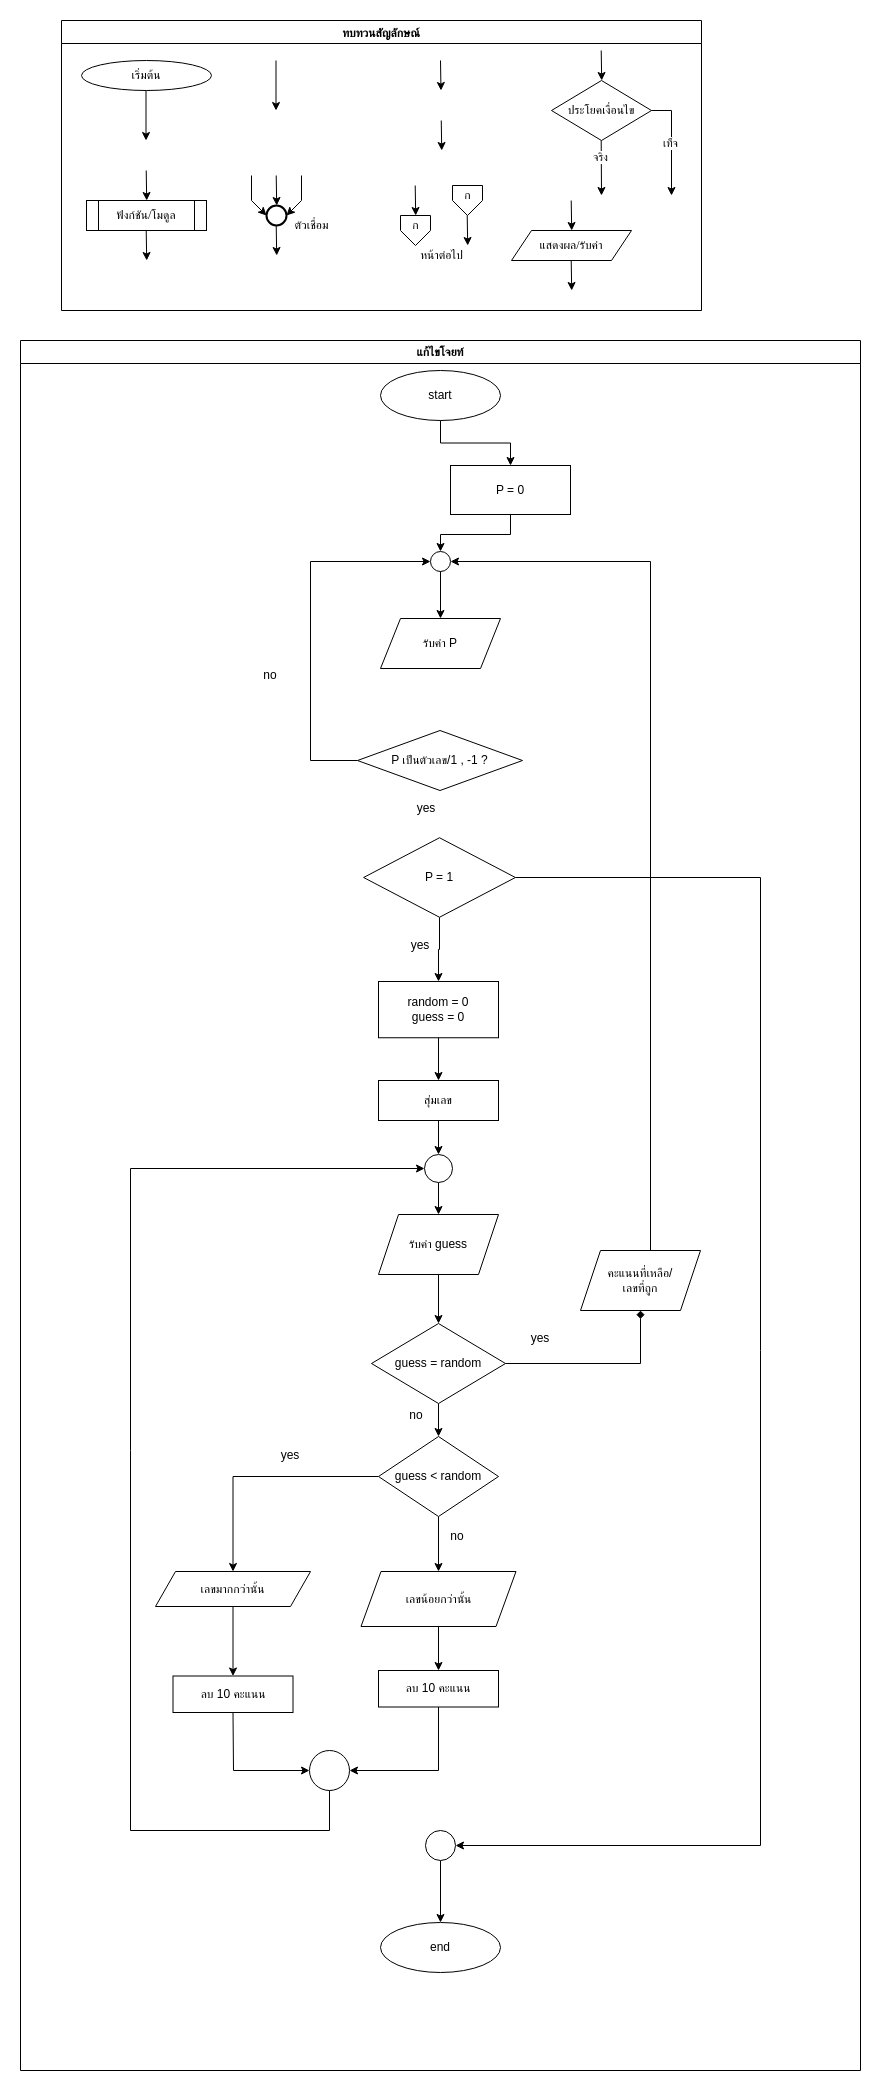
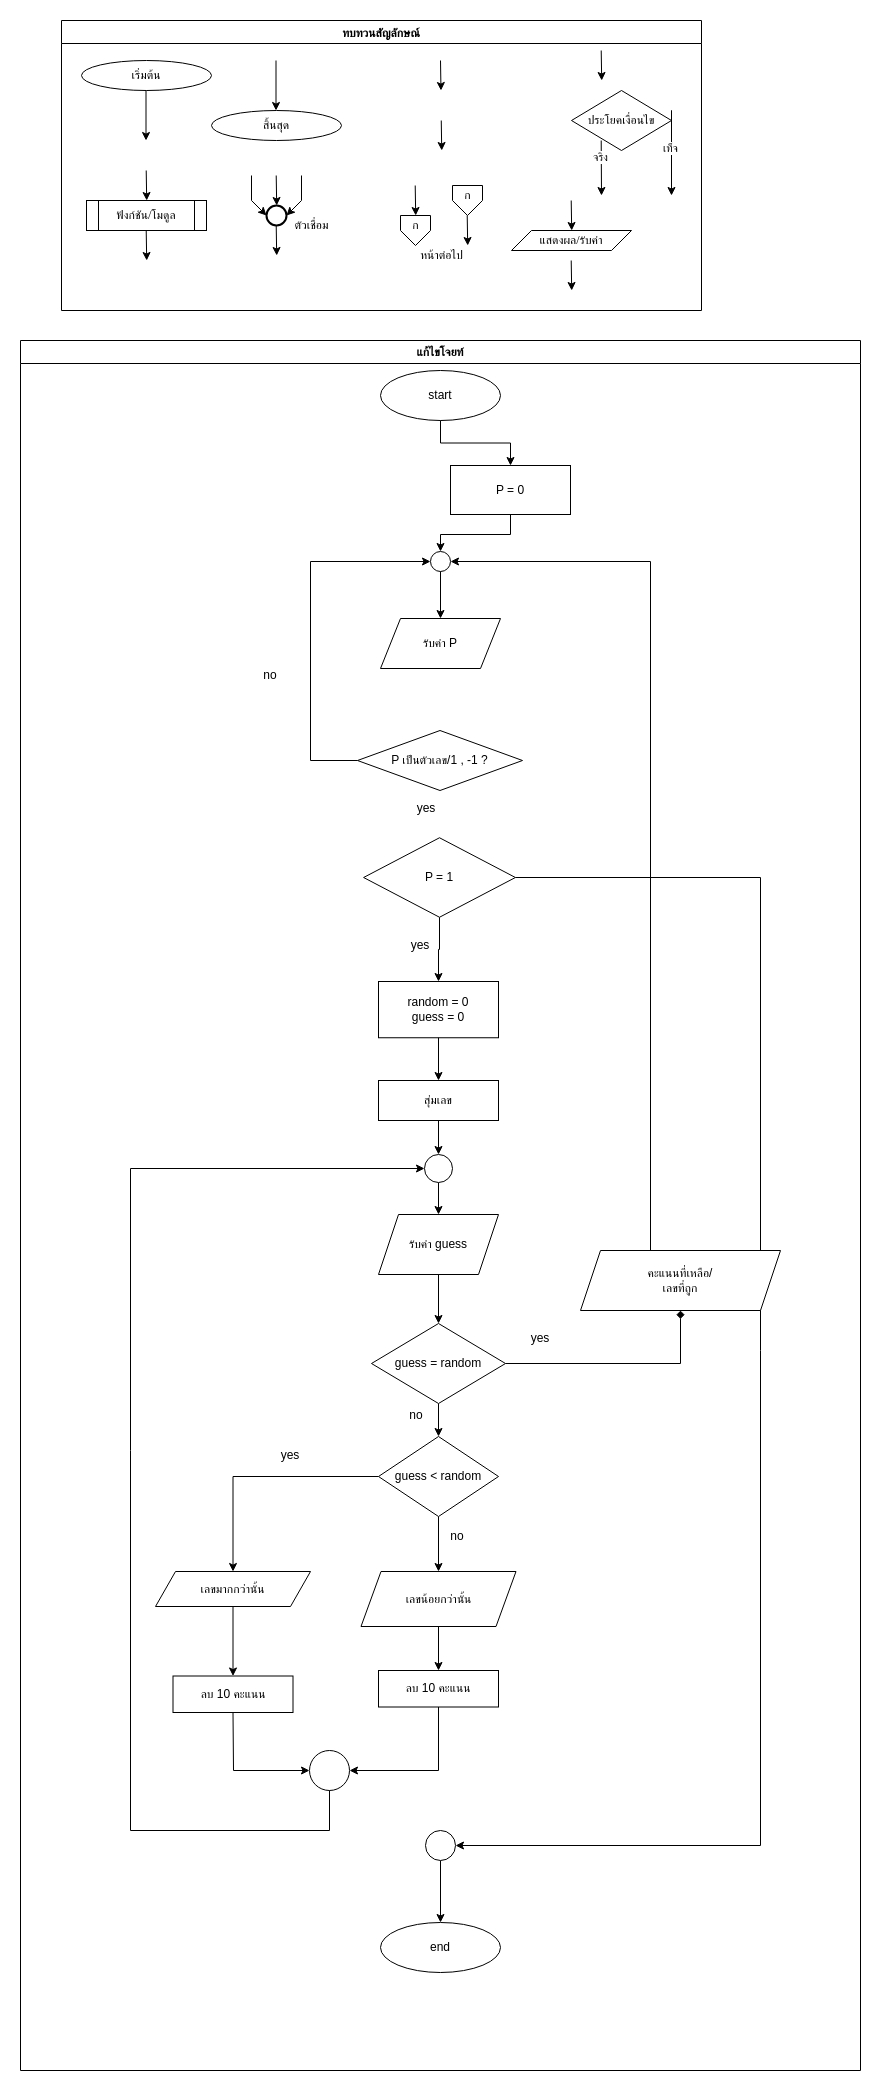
node "ประโยคเงื่อนไข": moved (602, 111) -> (622, 121)
node "สิ้นสุด": added
node "แสดงผล/รับค่า": size 120x30 -> 120x20
node "คะแนนที่เหลือ/ เลขที่ถูก": size 120x60 -> 200x60
